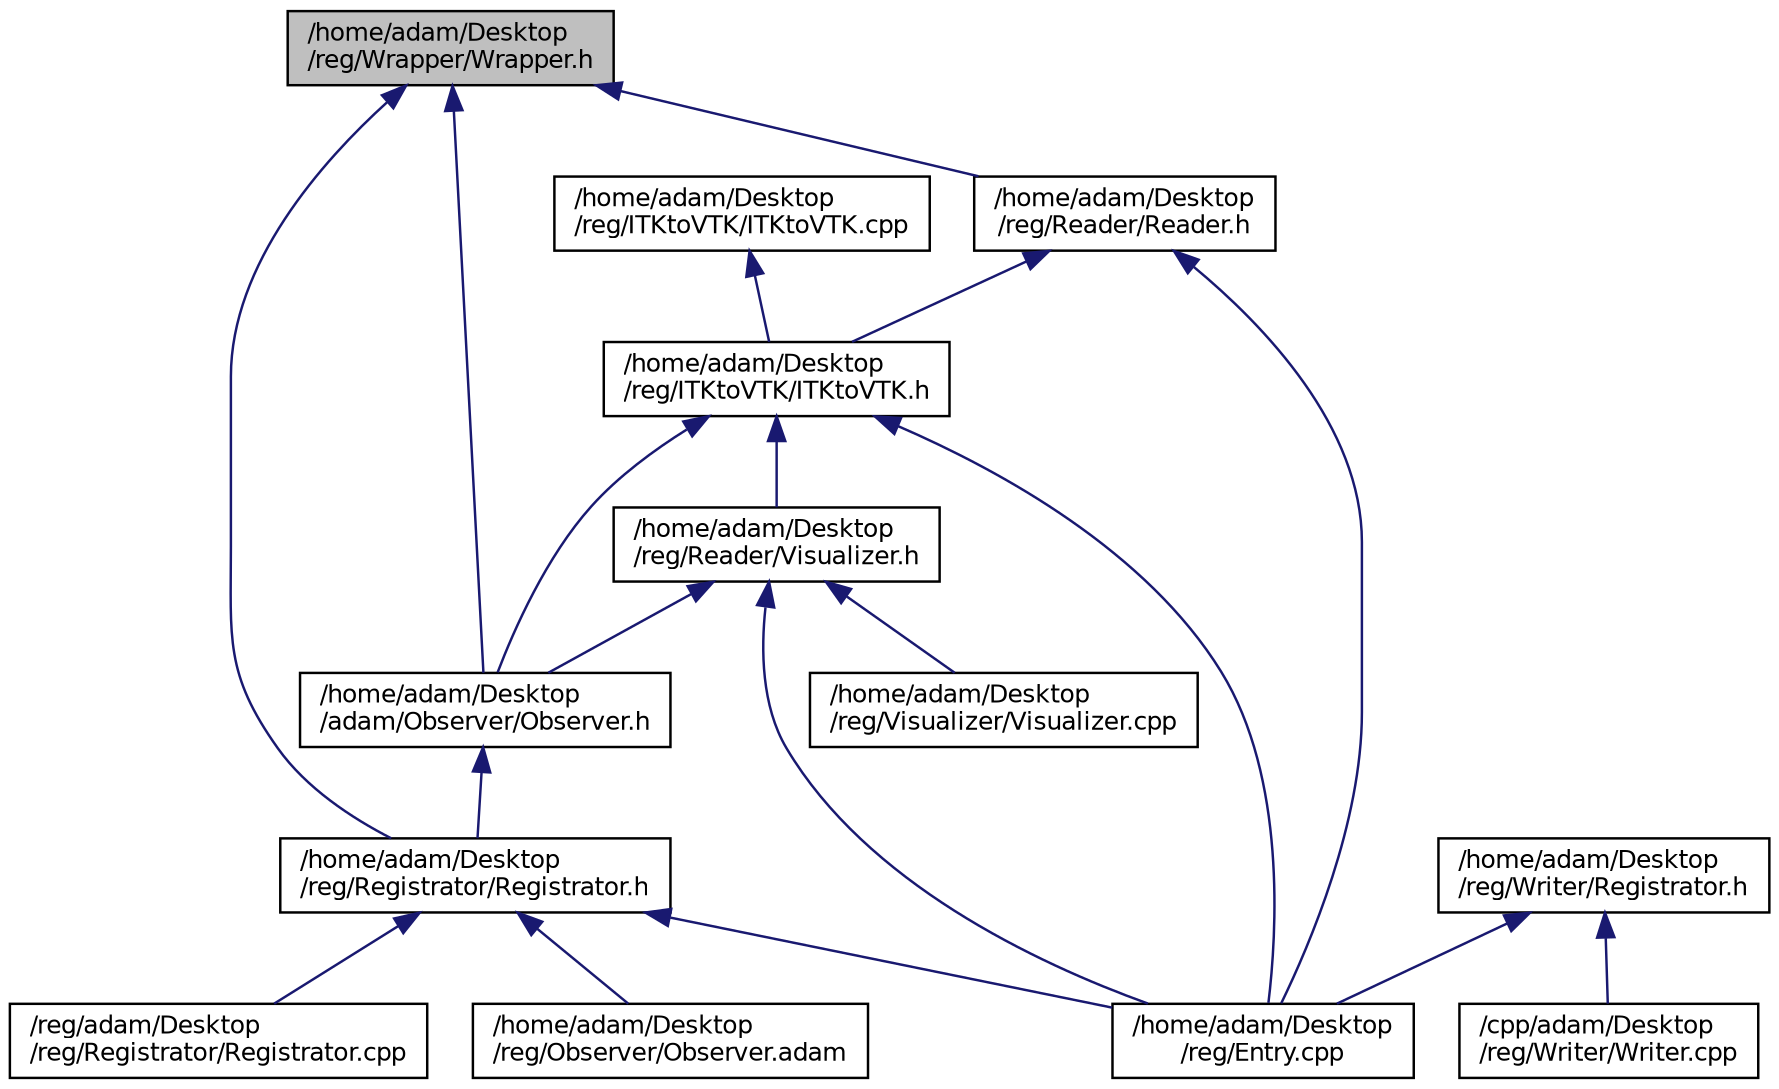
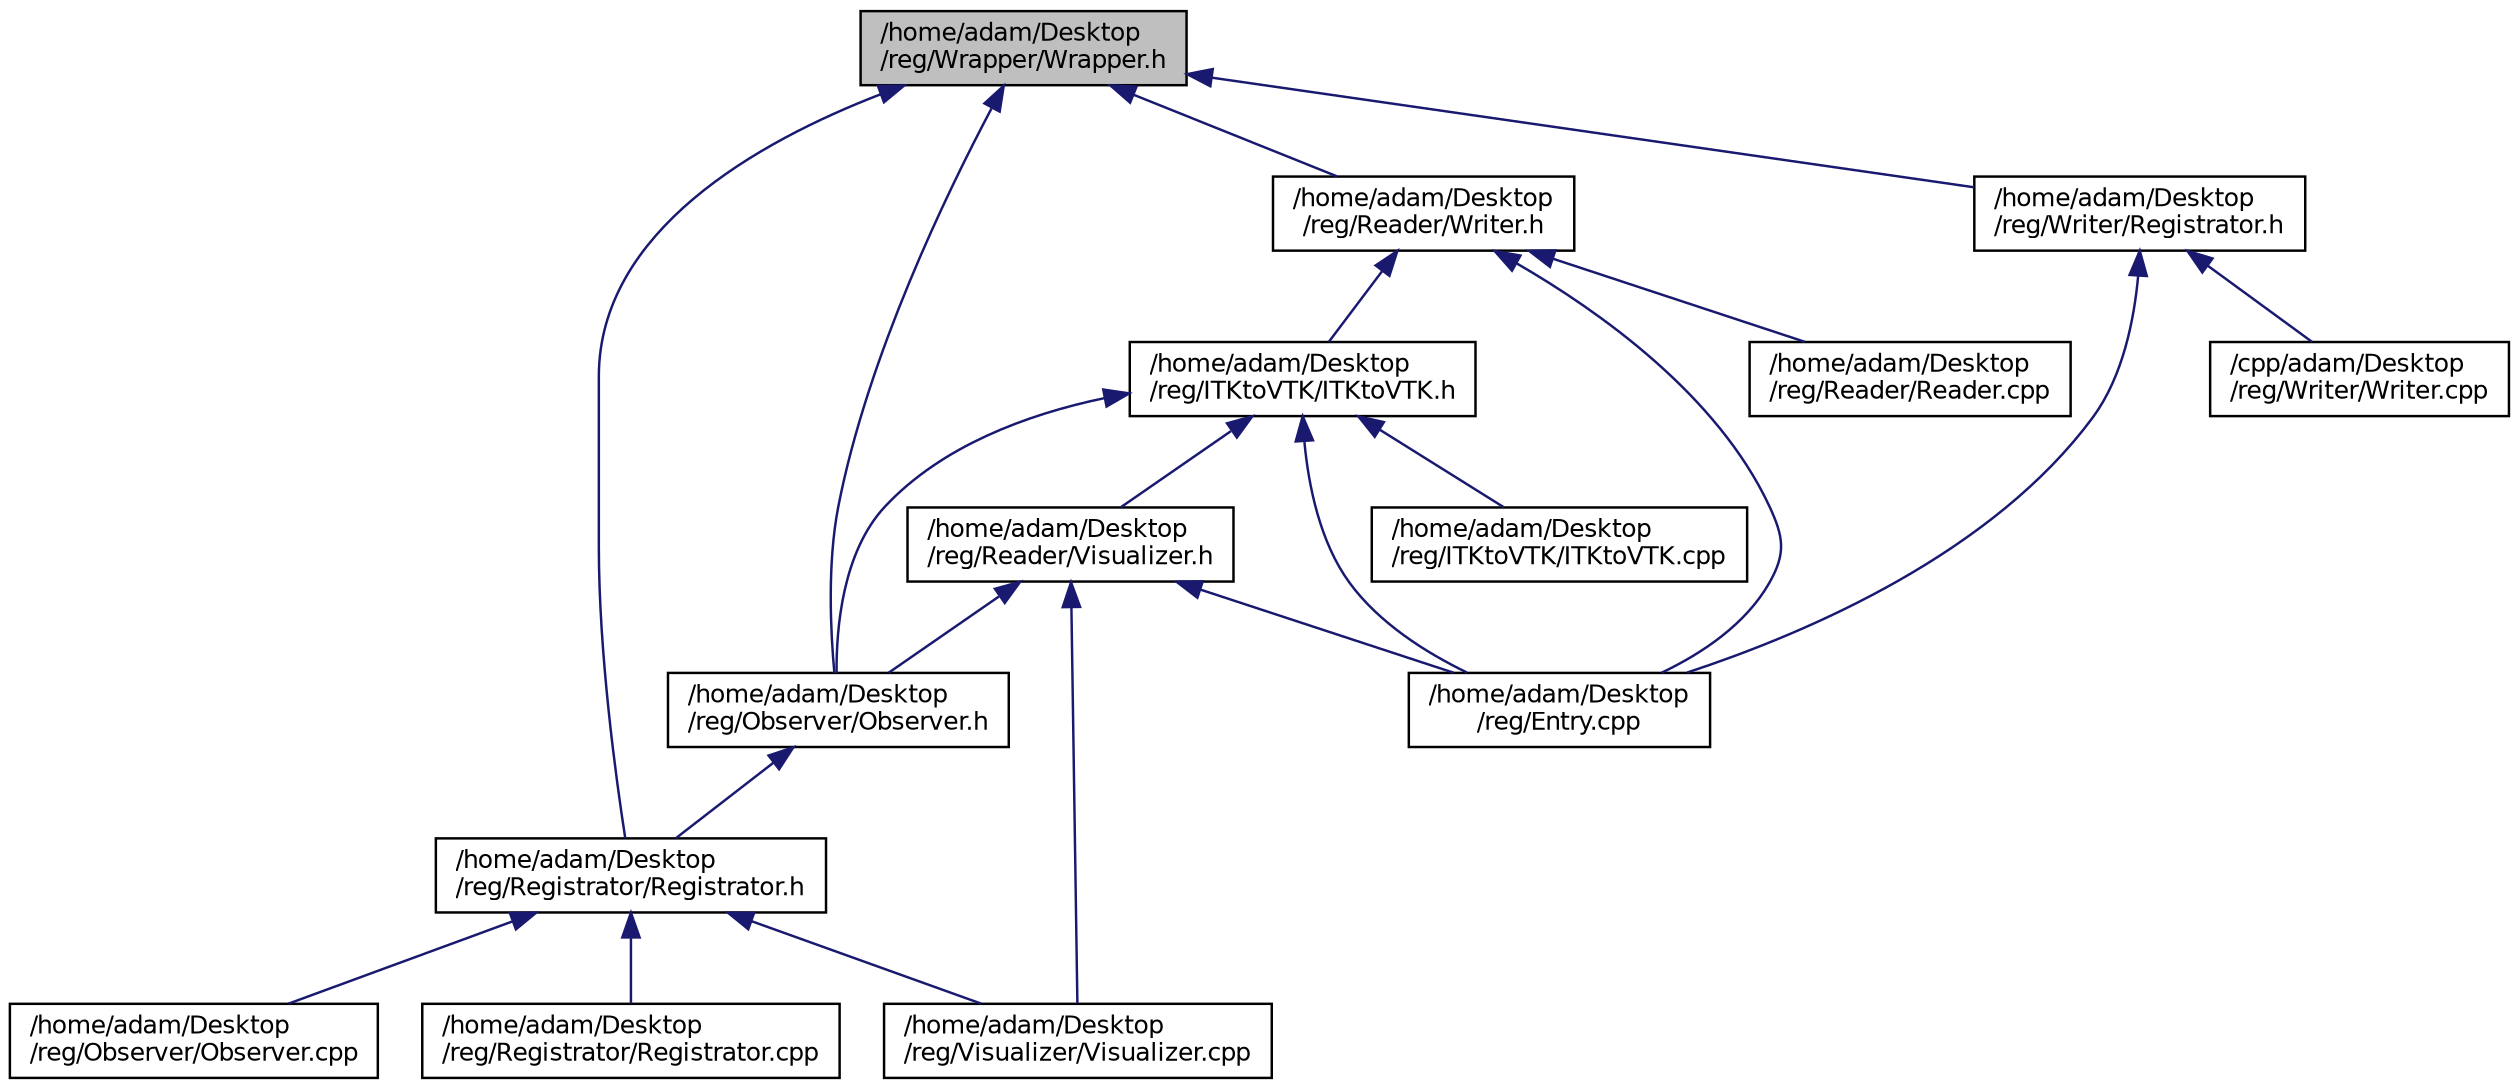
edge "/home/adam/Desktop /reg/Writer/Registrator.h" -> "/home/adam/Desktop /reg/Wrapper/Wrapper.h": added
node "/home/adam/Desktop /reg/Reader/Reader.h": label "/home/adam/Desktop /reg/Reader/Reader.h" -> "/home/adam/Desktop /reg/Reader/Writer.h"
edge "/home/adam/Desktop /reg/ITKtoVTK/ITKtoVTK.h" -> "/home/adam/Desktop /reg/ITKtoVTK/ITKtoVTK.cpp": reversed
node "/home/adam/Desktop /reg/Reader/Reader.cpp": added
node "/home/adam/Desktop /adam/Observer/Observer.h": label "/home/adam/Desktop /adam/Observer/Observer.h" -> "/home/adam/Desktop /reg/Observer/Observer.h"
edge "/home/adam/Desktop /reg/Entry.cpp" -> "/home/adam/Desktop /reg/Registrator/Registrator.h": now "/home/adam/Desktop /reg/Visualizer/Visualizer.cpp" -> "/home/adam/Desktop /reg/Registrator/Registrator.h"
node "/reg/adam/Desktop /reg/Registrator/Registrator.cpp": label "/reg/adam/Desktop /reg/Registrator/Registrator.cpp" -> "/home/adam/Desktop /reg/Registrator/Registrator.cpp"
node "/home/adam/Desktop /reg/Observer/Observer.adam": label "/home/adam/Desktop /reg/Observer/Observer.adam" -> "/home/adam/Desktop /reg/Observer/Observer.cpp"
